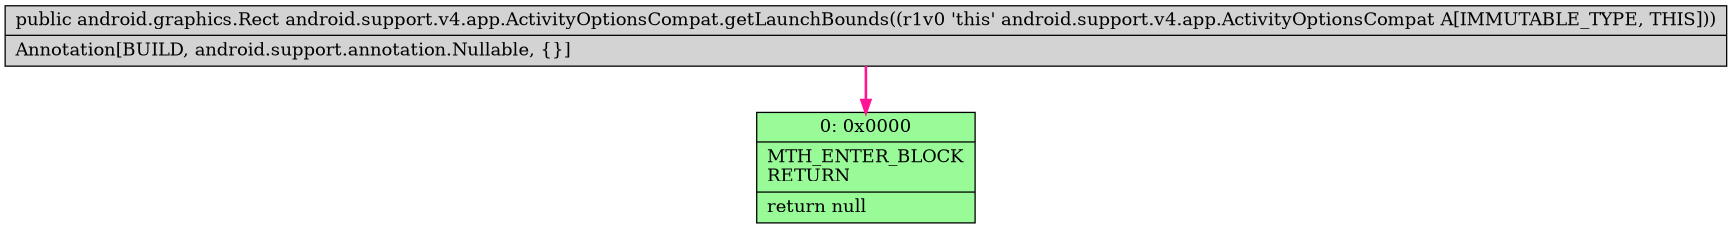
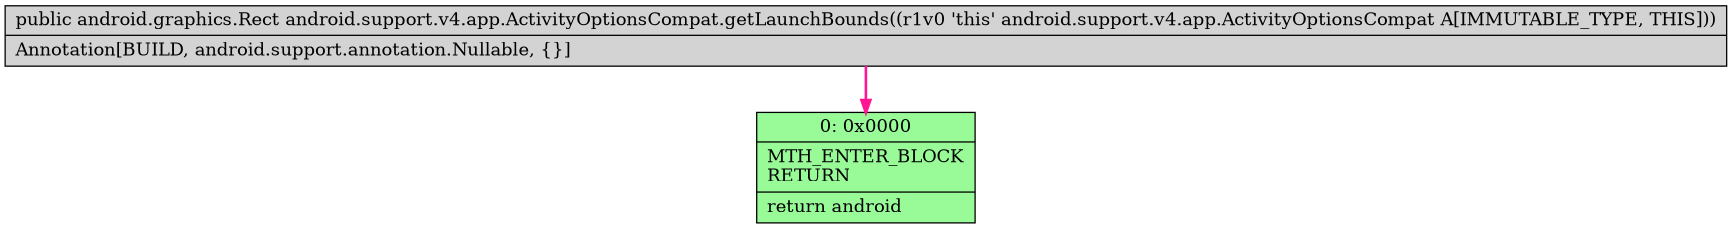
node "0: 0x0000": text "return null" -> "return android"
